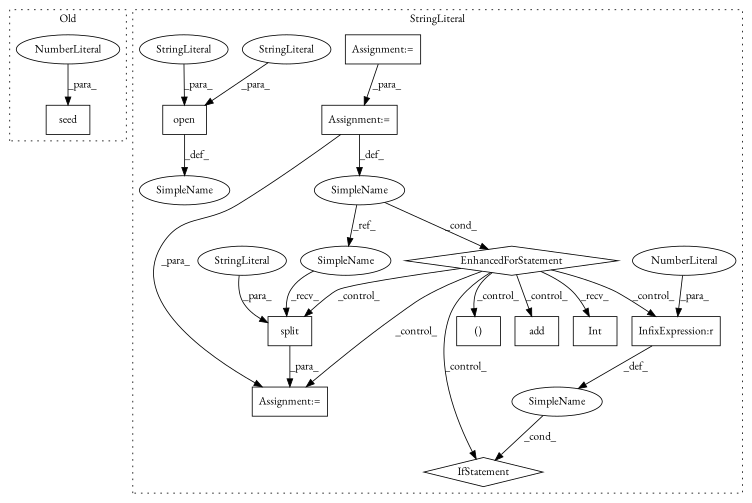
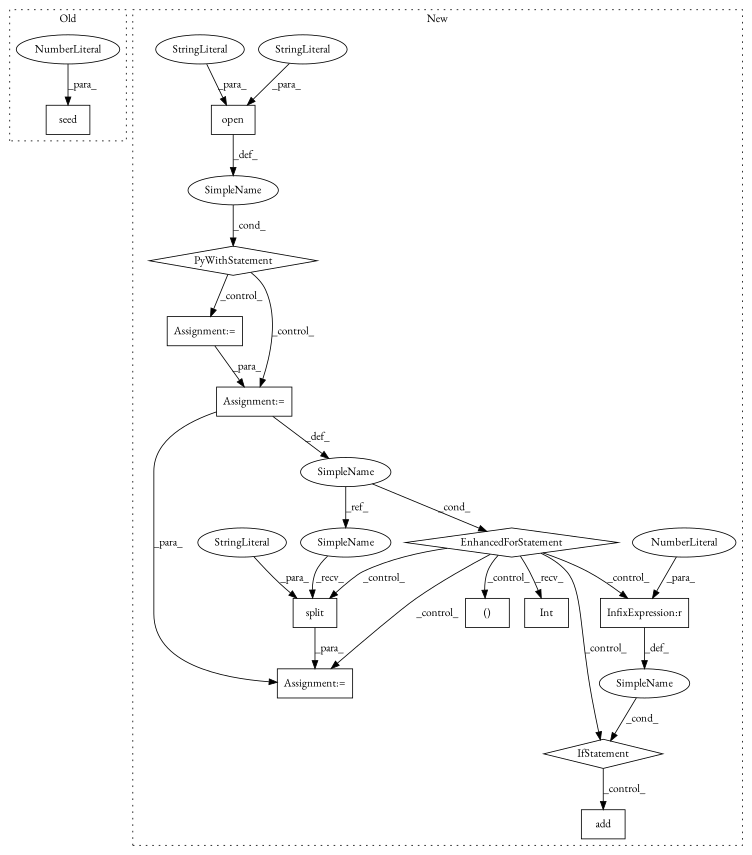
cluster "StringLiteral": label "StringLiteral" -> "New"
node "PyWithStatement": added
edge "EnhancedForStatement" -> "add": now "IfStatement" -> "add"
